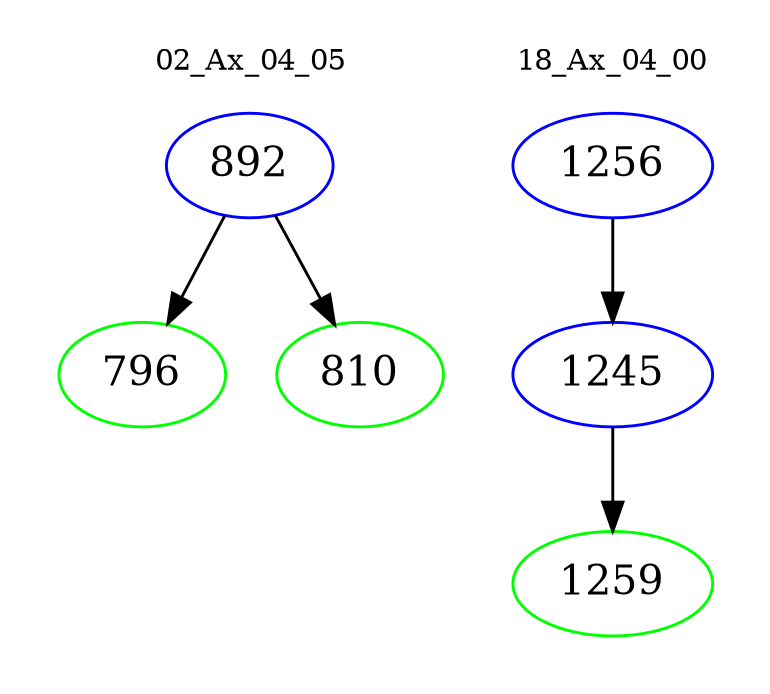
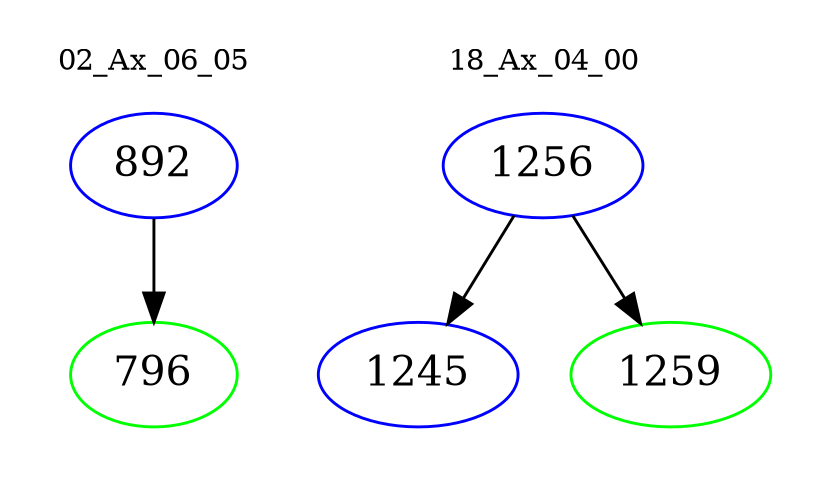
cluster "02_Ax_04_05": label "02_Ax_04_05" -> "02_Ax_06_05"
node "810": removed
edge "1245" -> "1259": now "1256" -> "1259"
